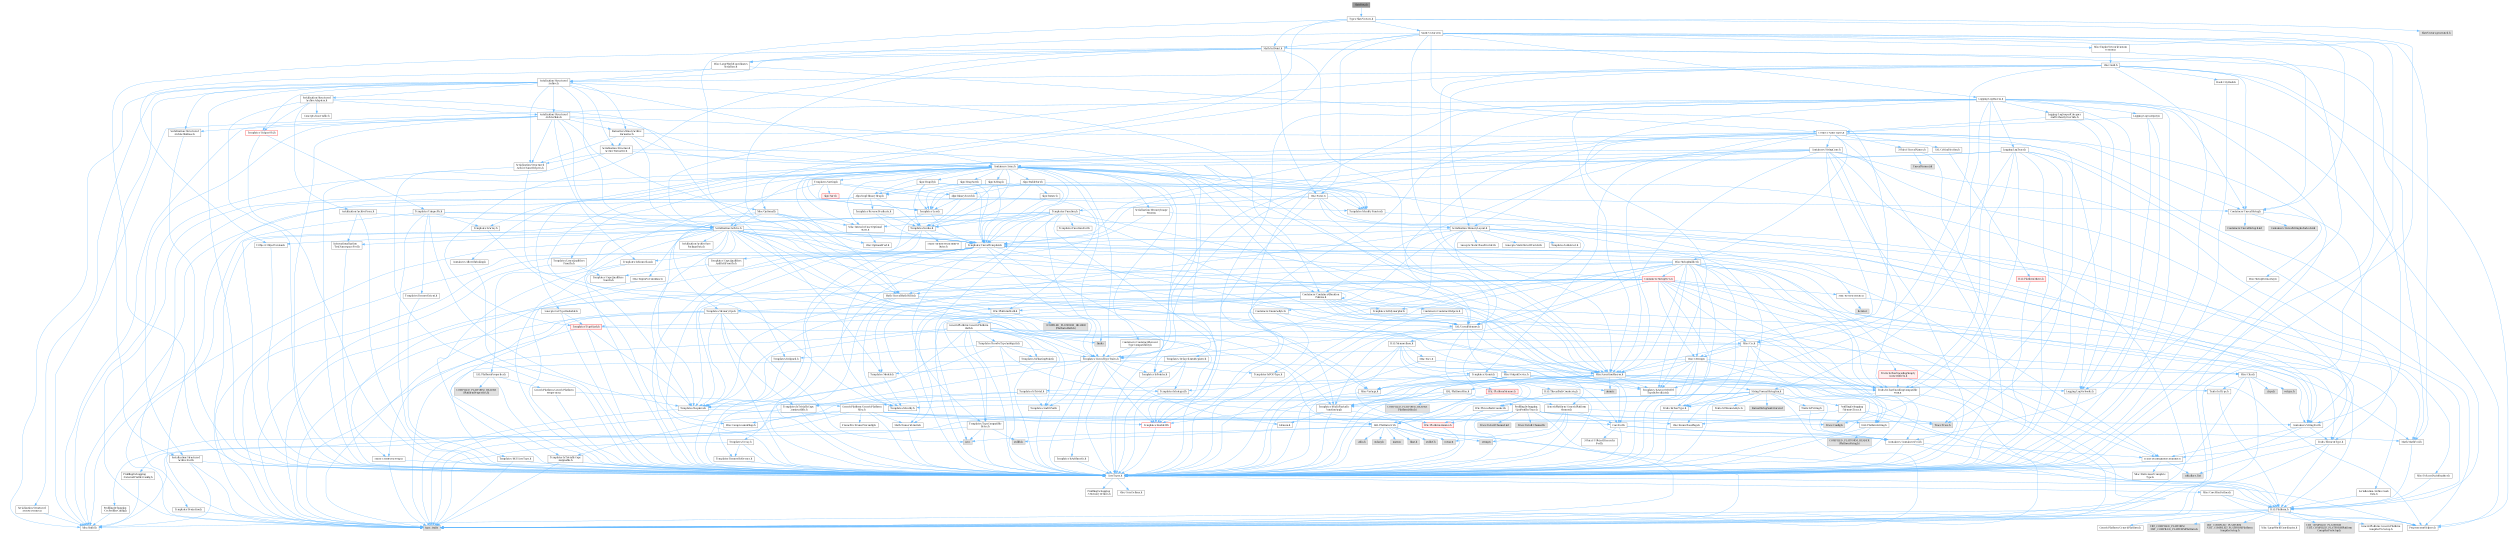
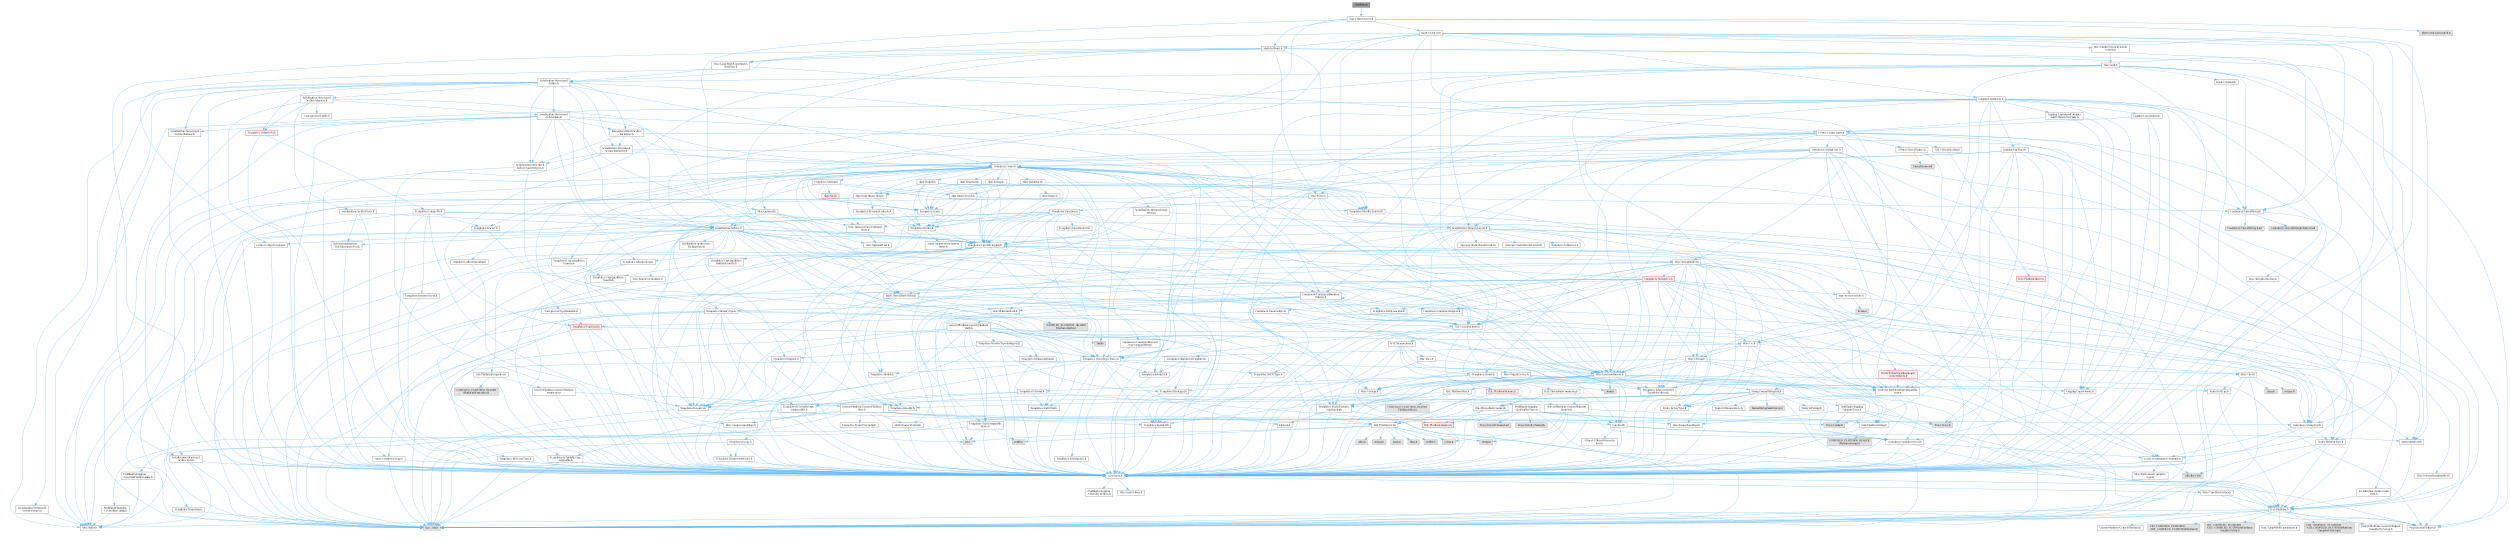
edge "Misc/StringBuilder.h" -> "Templates/UnrealTemplate.h": reversed
edge "Containers/StringView.h" -> "Math/NumericLimits.h": now "Containers/StringView.h" -> "Containers/ContainerHelpers.h"
node "Templates/DelayedAutoRegister.h": label "Templates/DelayedAutoRegister.h" -> "Templates/AlignmentTemplates.h"
